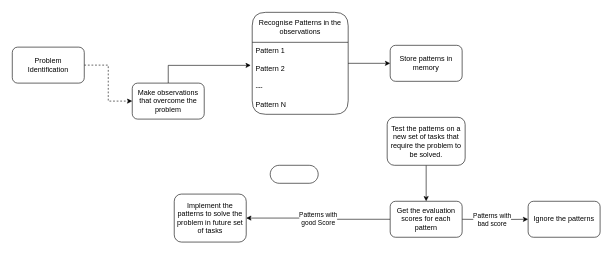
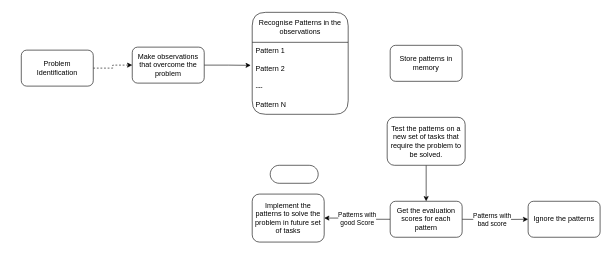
edge "Recognise Patterns in the observations" -> "Store patterns in memory": removed
node "Problem Identification": moved (48, 65) -> (57, 68)
node "Make observations that overcome the problem": moved (168, 101) -> (168, 65)
node "Implement the patterns to solve the problem in future set of tasks": moved (210, 218) -> (288, 218)
